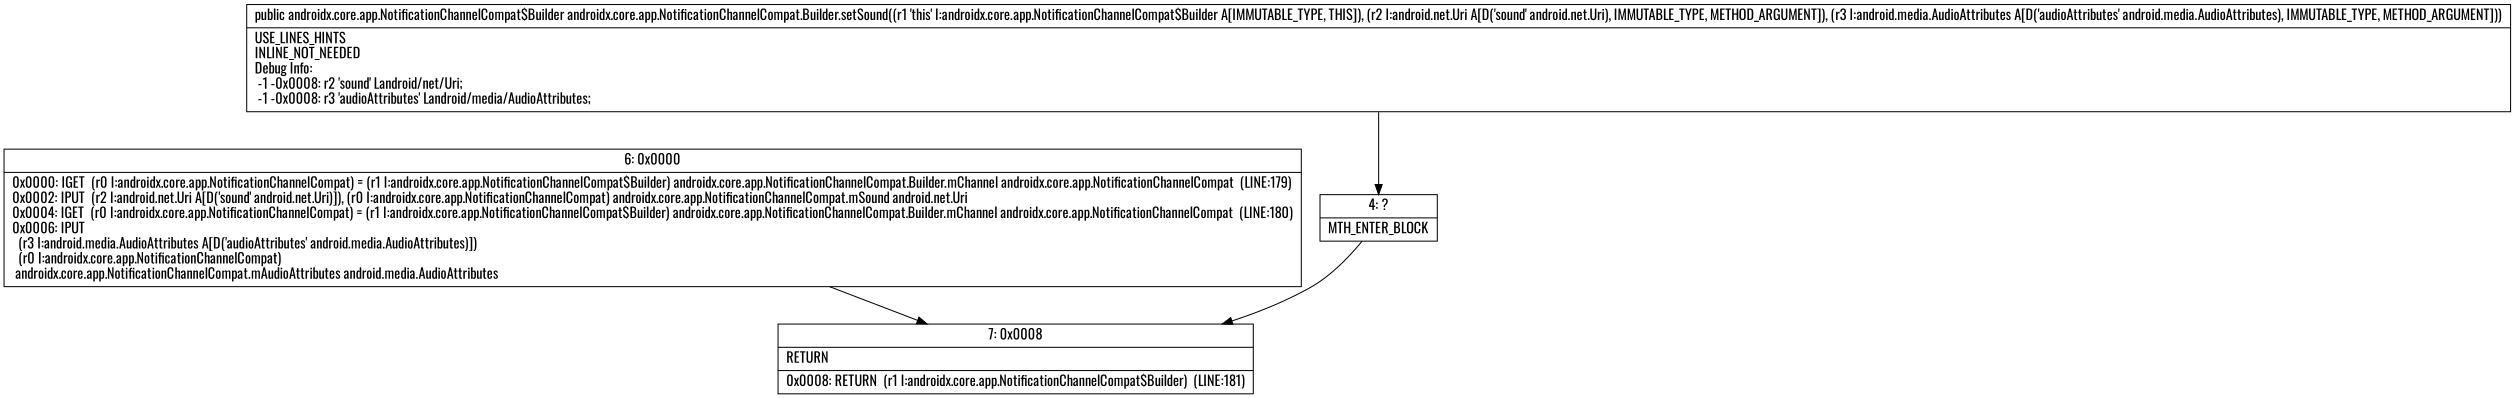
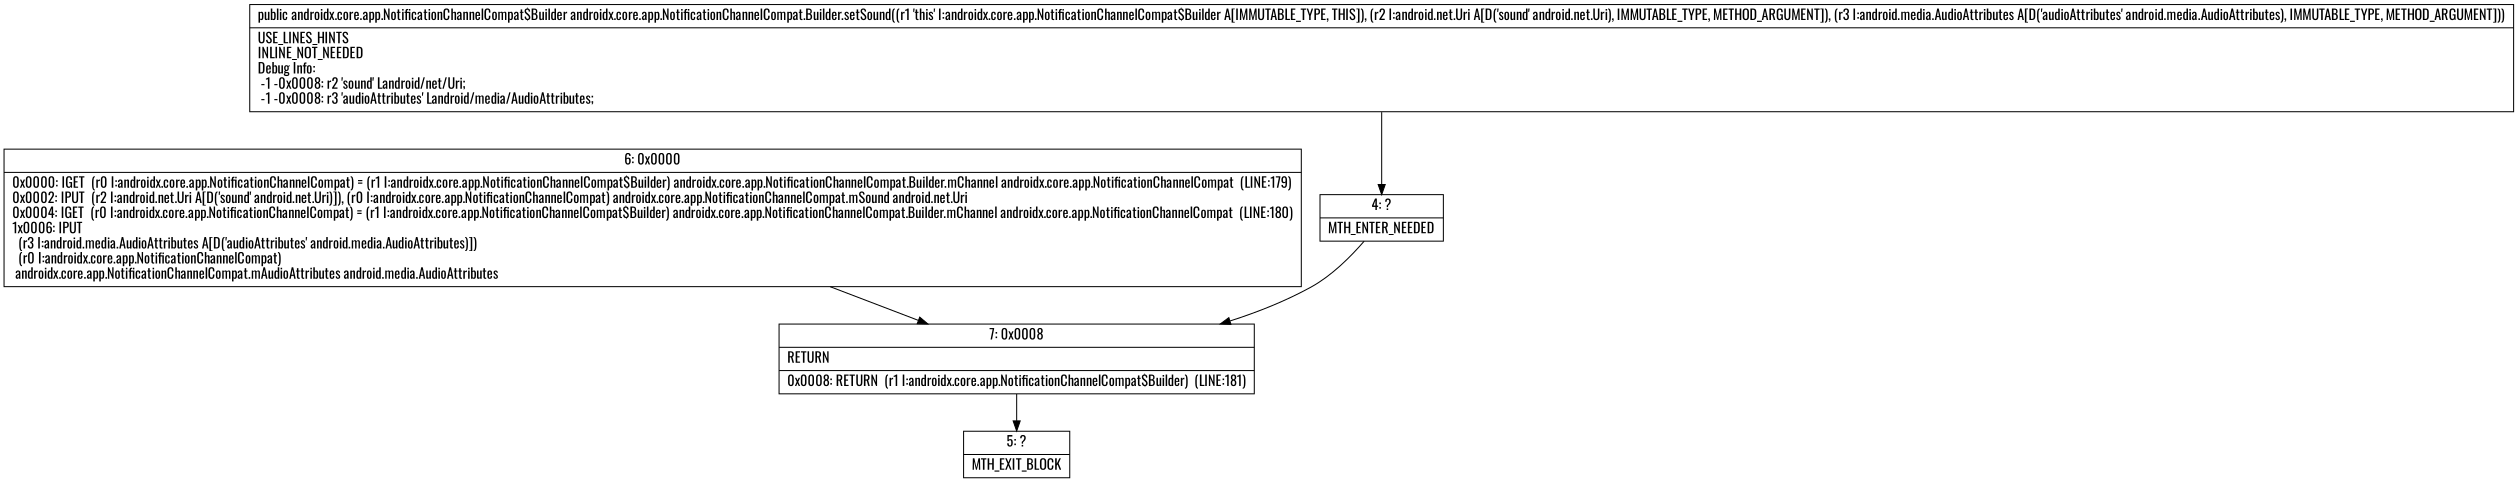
node "6: 0x0000": text "0x0006: IPUT" -> "1x0006: IPUT"
node "4: ?": text "MTH_ENTER_BLOCK" -> "MTH_ENTER_NEEDED"
node "5: ?": added
